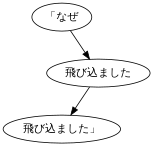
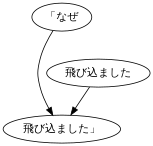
edge "「なぜ" -> "飛び込ました": now "「なぜ" -> "飛び込ました」"
